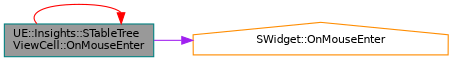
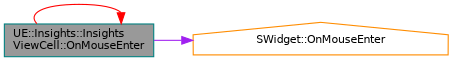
node "UE::Insights::STableTree ViewCell::OnMouseEnter": label "UE::Insights::STableTree ViewCell::OnMouseEnter" -> "UE::Insights::Insights ViewCell::OnMouseEnter"
